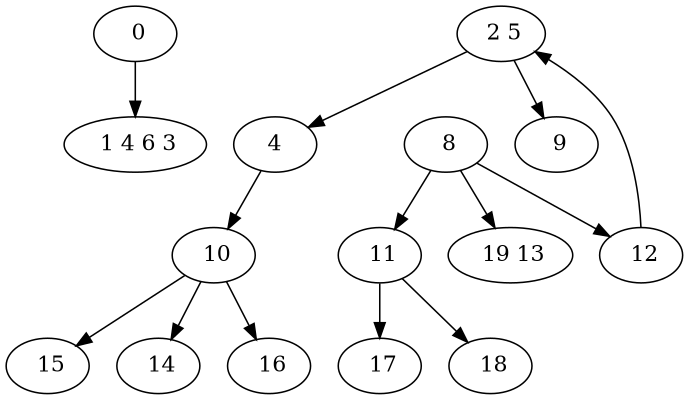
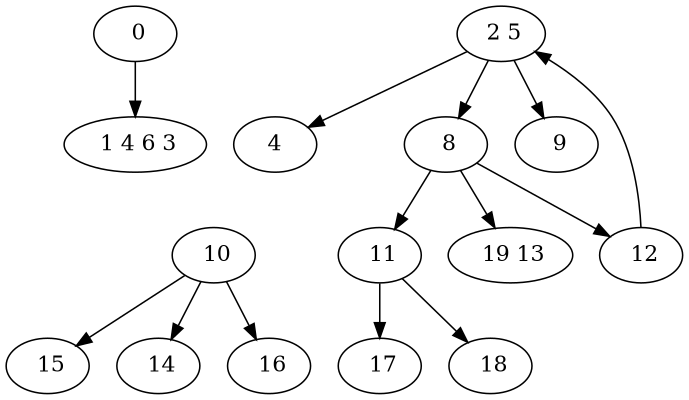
edge "2 5" -> "8": added
edge "4" -> "10": removed
